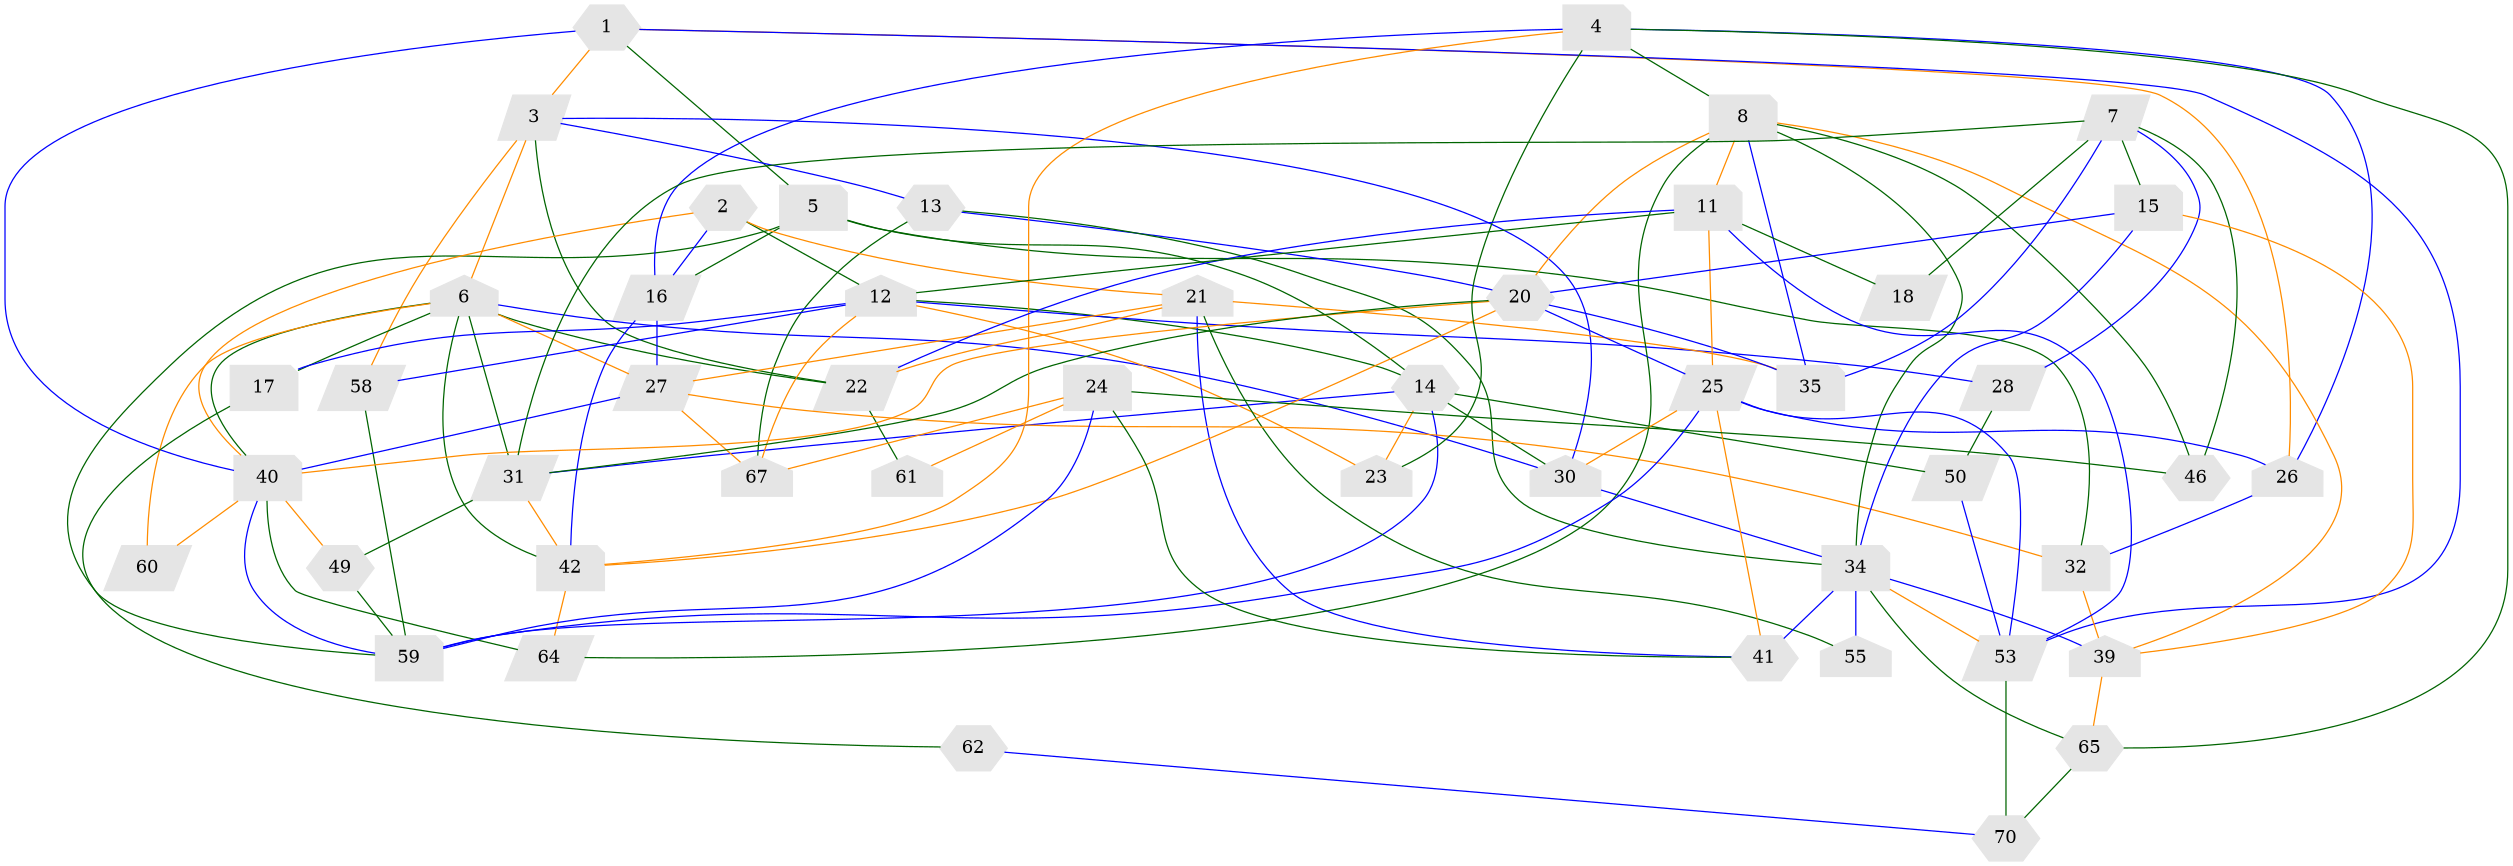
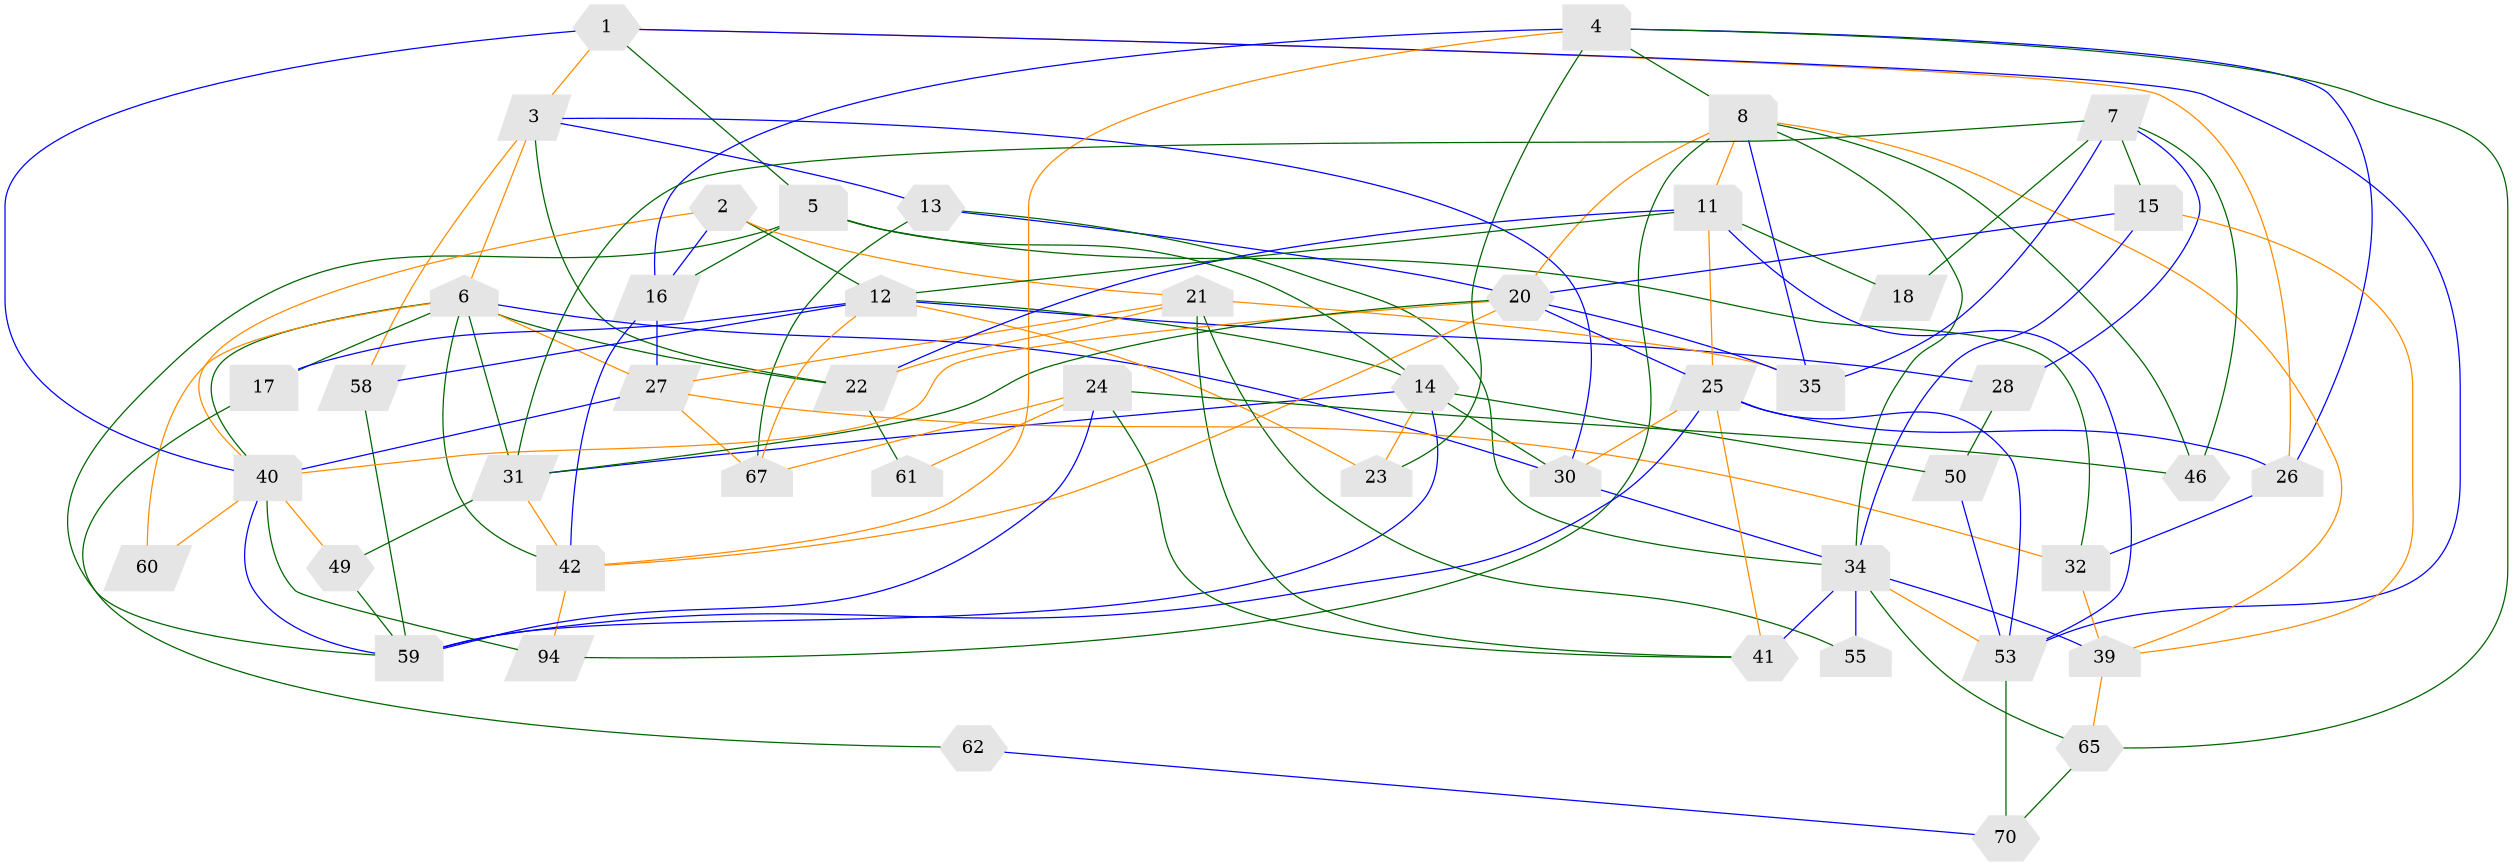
edge "21" -- "41": color blue -> darkgreen
node "64": label "64" -> "94"
